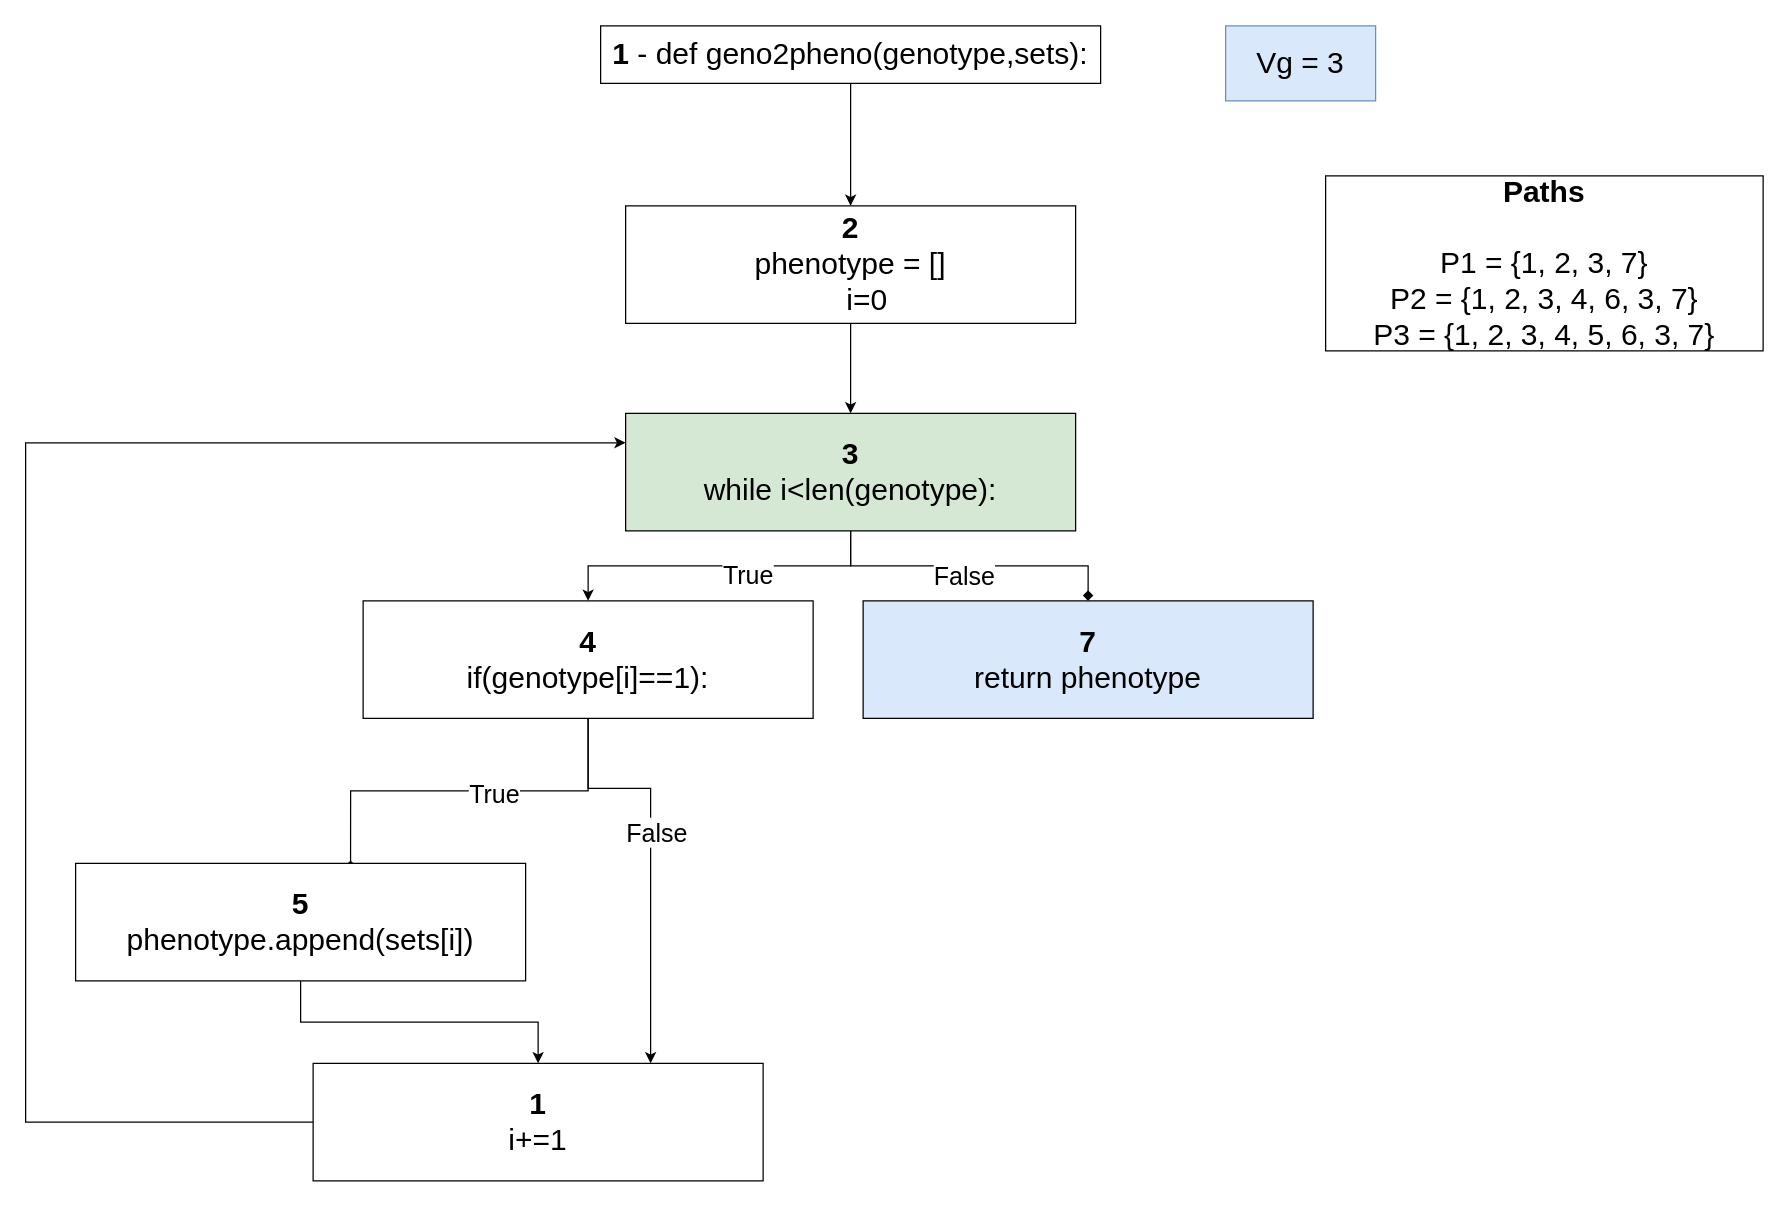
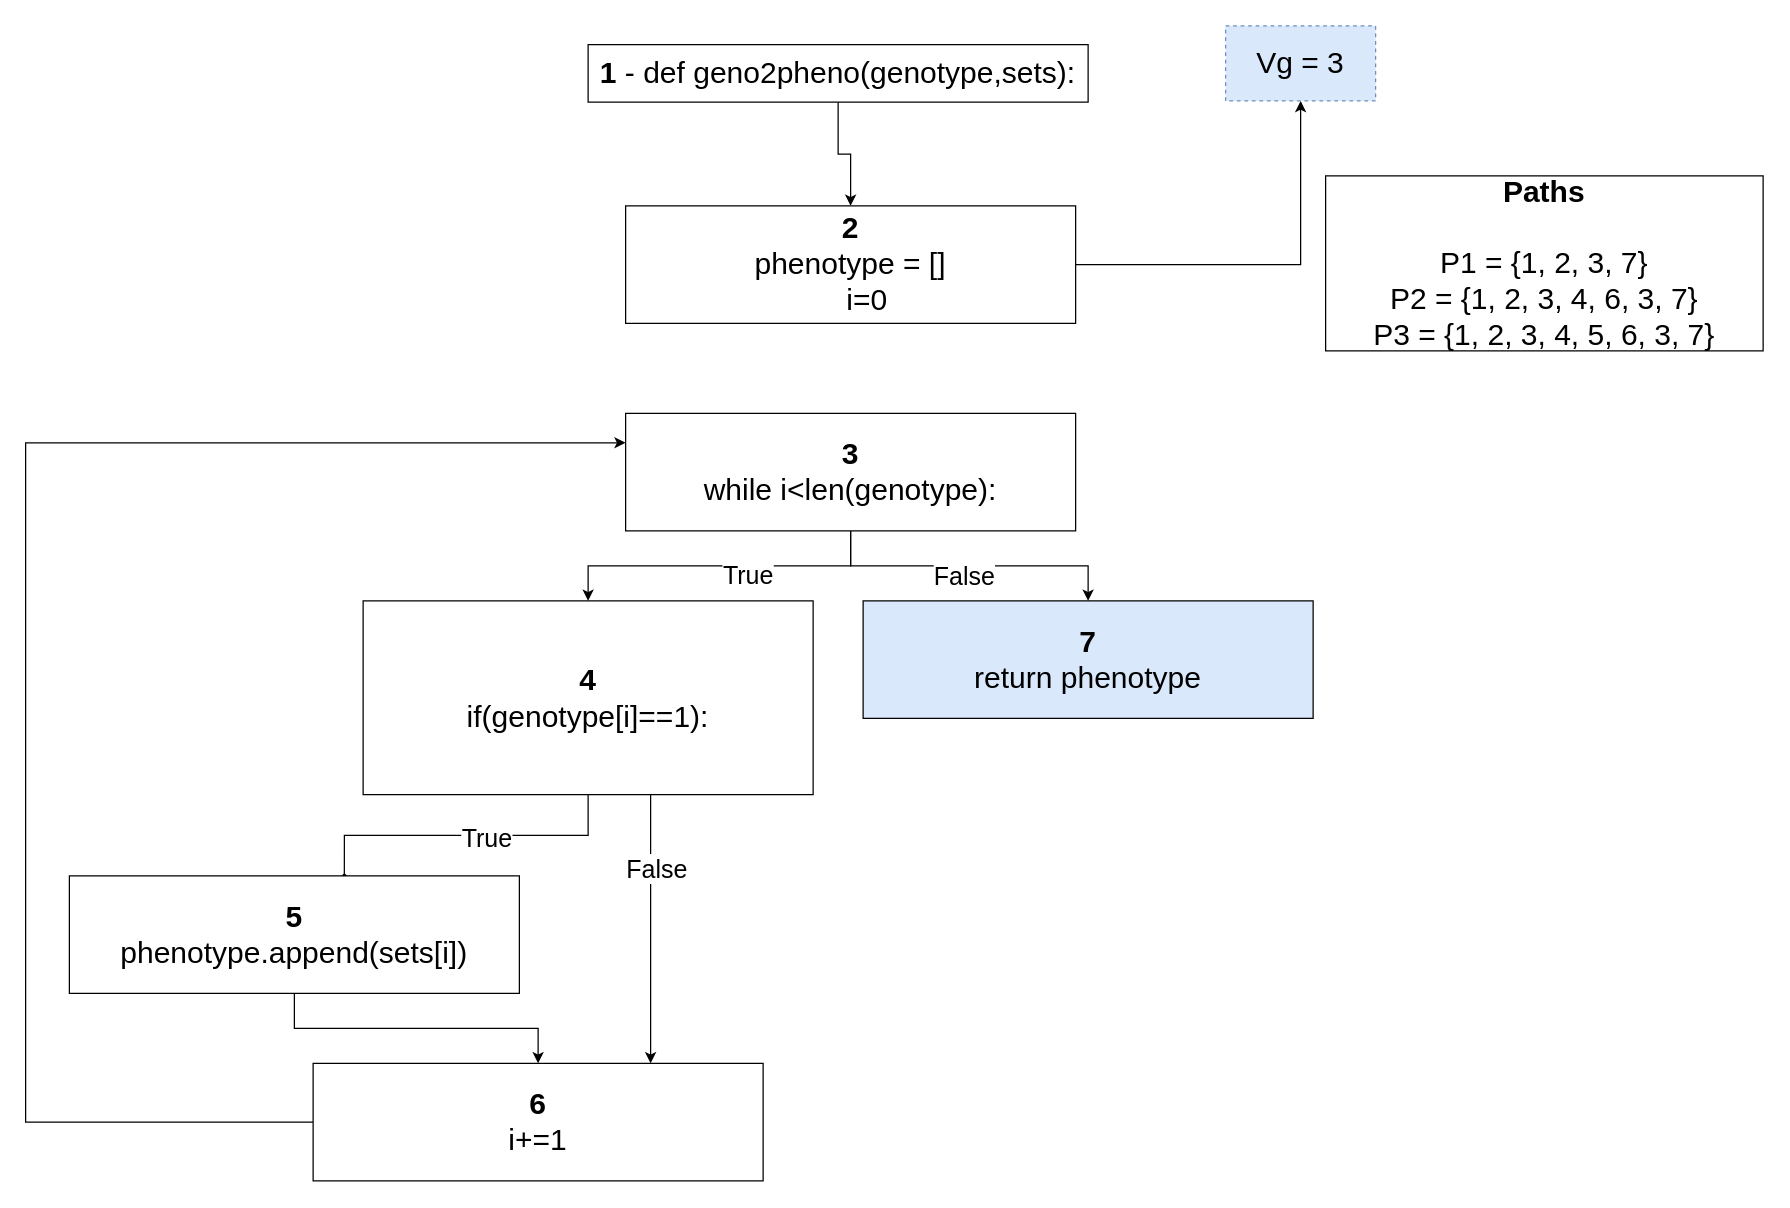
node "1 - def geno2pheno(genotype,sets):": moved (851, 54) -> (838, 73)
node "Vg = 3": style solid -> dashed
edge "2 phenotype = [] i=0" -> "3 while i<len(genotype):": now "2 phenotype = [] i=0" -> "Vg = 3"
node "3 while i<len(genotype):": fillcolor #d5e8d4 -> #ffffff
edge "3 while i<len(genotype):" -> "7 return phenotype": arrowhead diamond -> classic
node "4 if(genotype[i]==1):": size 450x118 -> 450x194
node "5 phenotype.append(sets[i])": moved (301, 922) -> (294, 934)
node "1 i+=1": label "1 i+=1" -> "6 i+=1"
